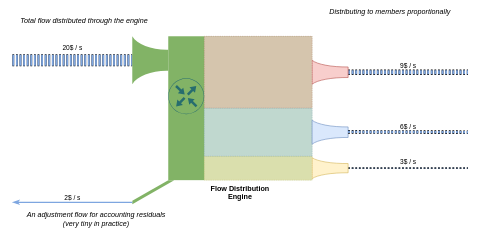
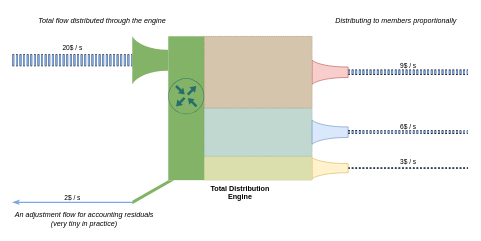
node "Distributing to members proportionally": moved (390, 12) -> (396, 21)
node "Total flow distributed through the engine": moved (84, 21) -> (102, 21)
node "Flow Distribution Engine": label "Flow Distribution Engine" -> "Total Distribution Engine"
node "An adjustment flow for accounting residuals (very tiny in practice)": moved (96, 219) -> (84, 219)
